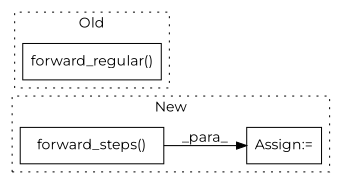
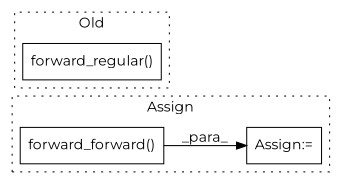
cluster "New": label "New" -> "Assign"
node "forward_steps()": label "forward_steps()" -> "forward_forward()"
